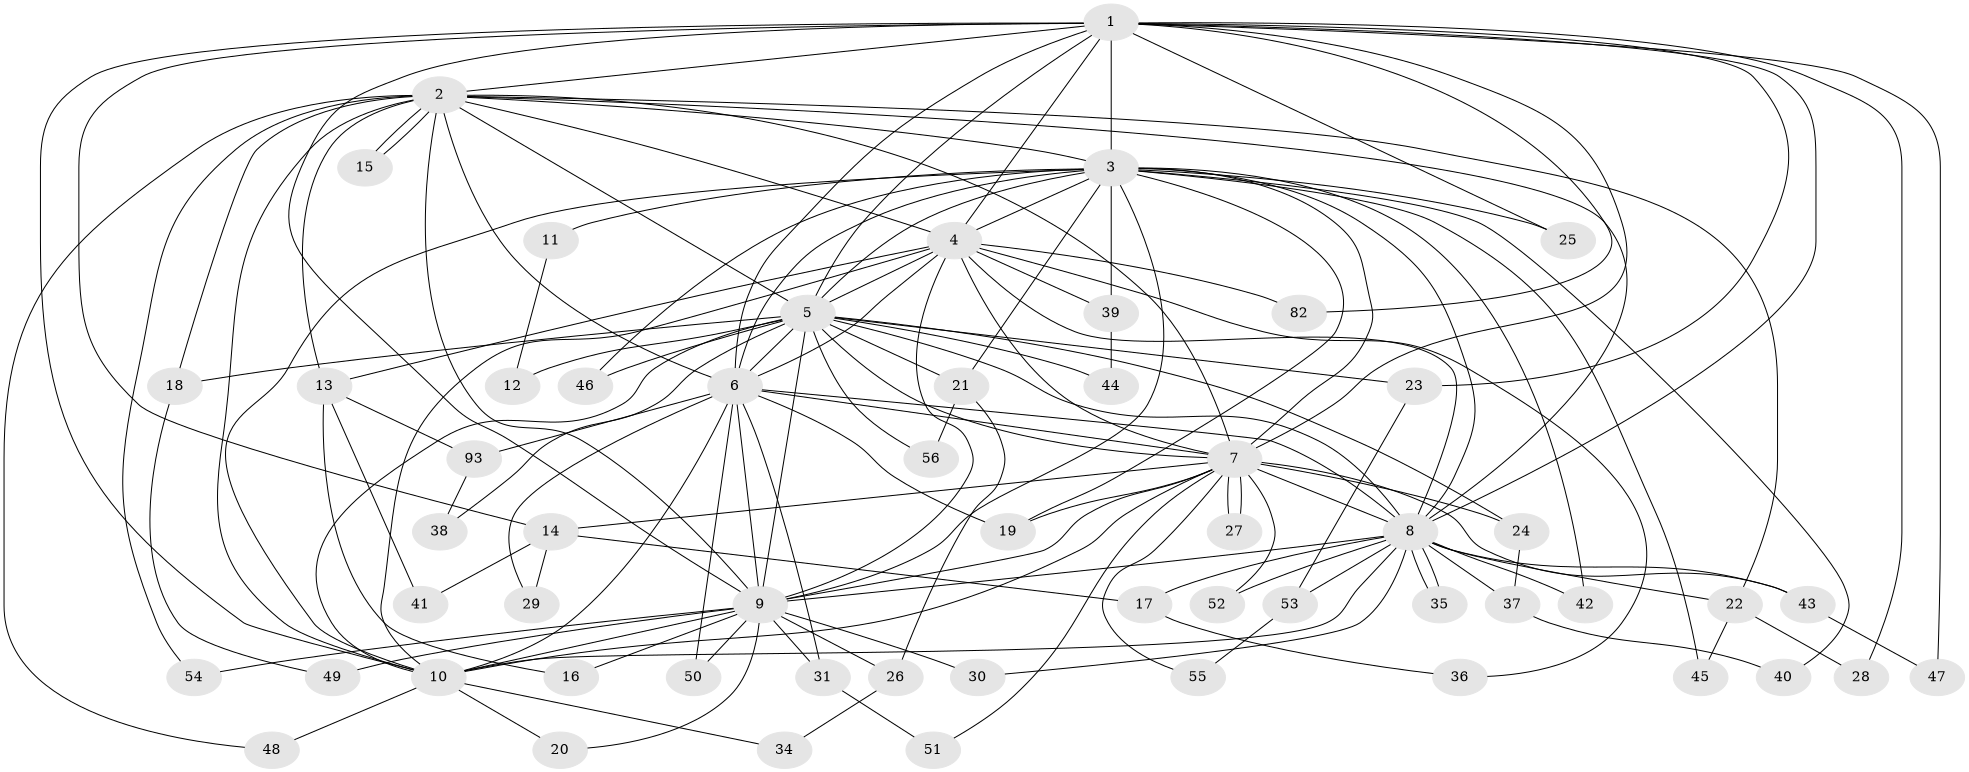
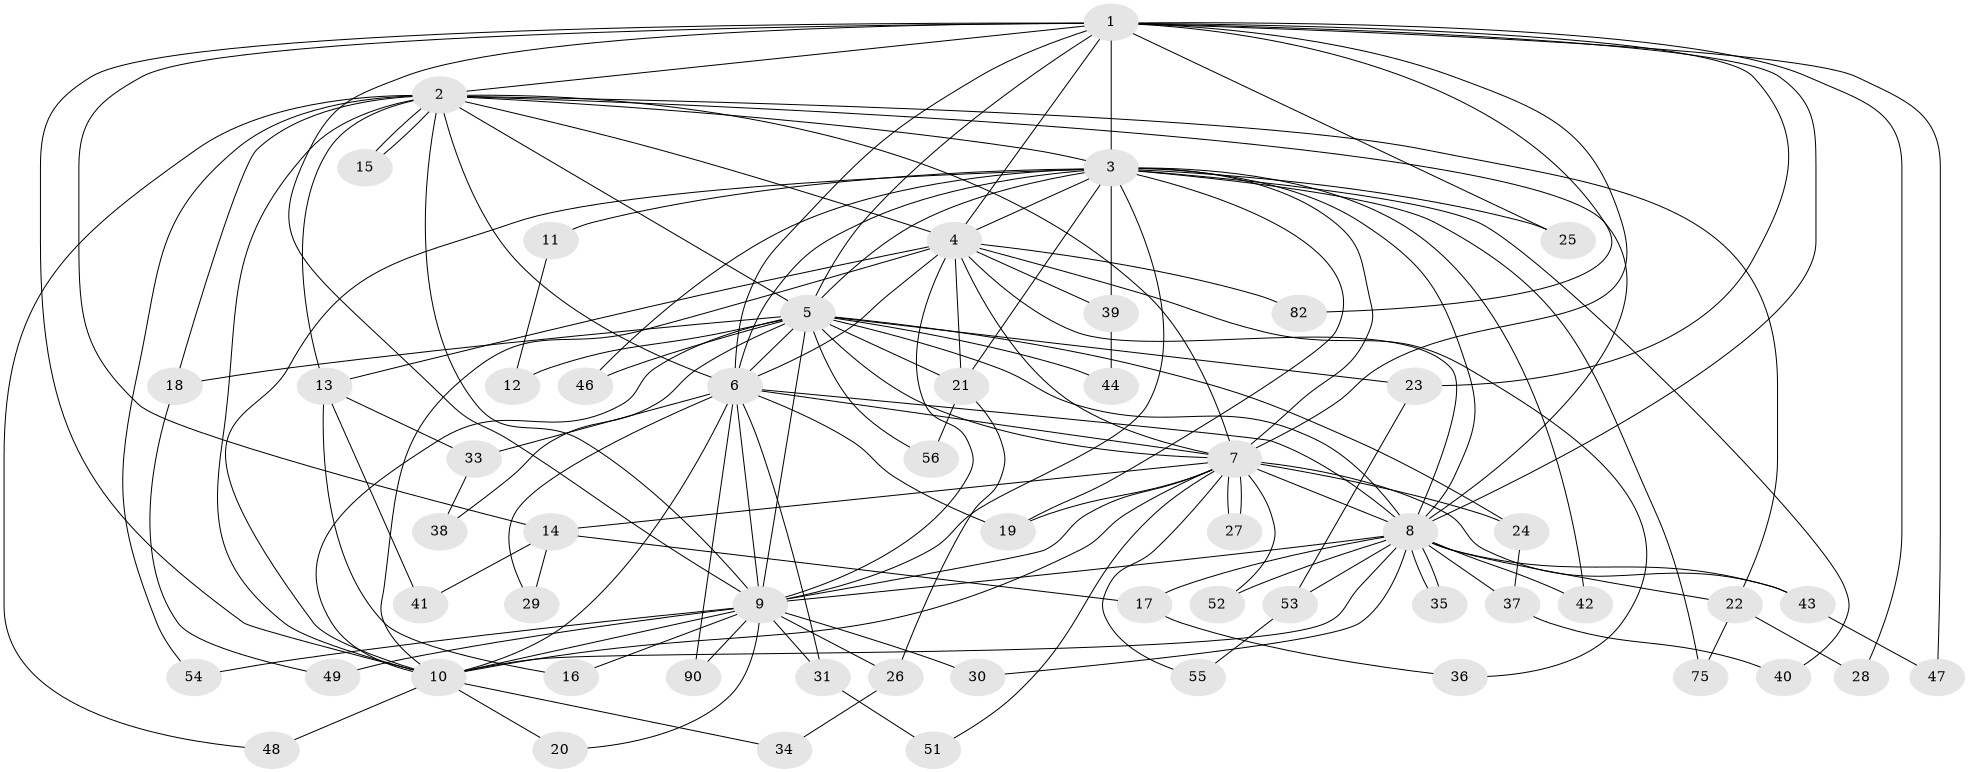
edge "4" -- "5": now "4" -- "21"
node "93": label "93" -> "33"
node "50": label "50" -> "90"
node "45": label "45" -> "75"
